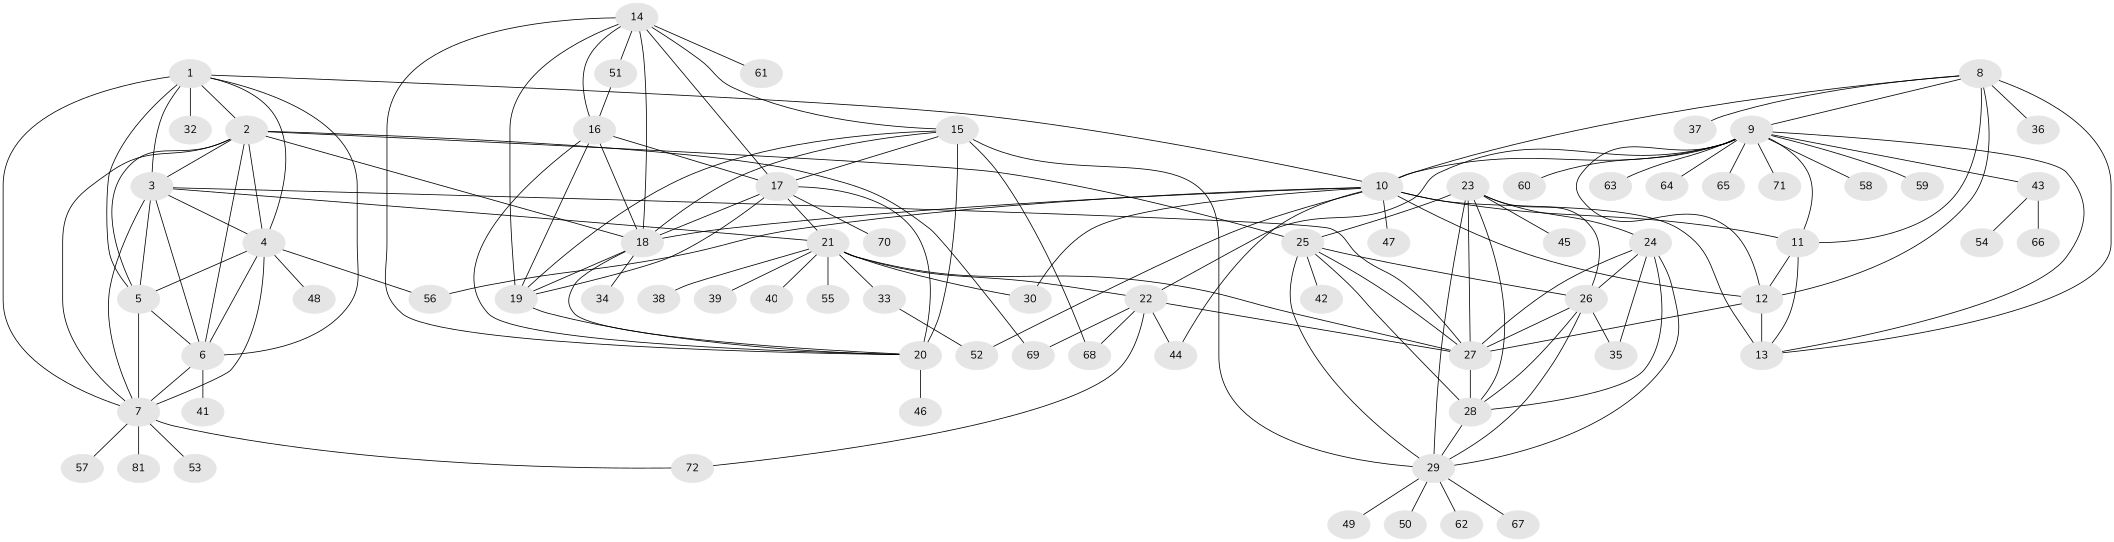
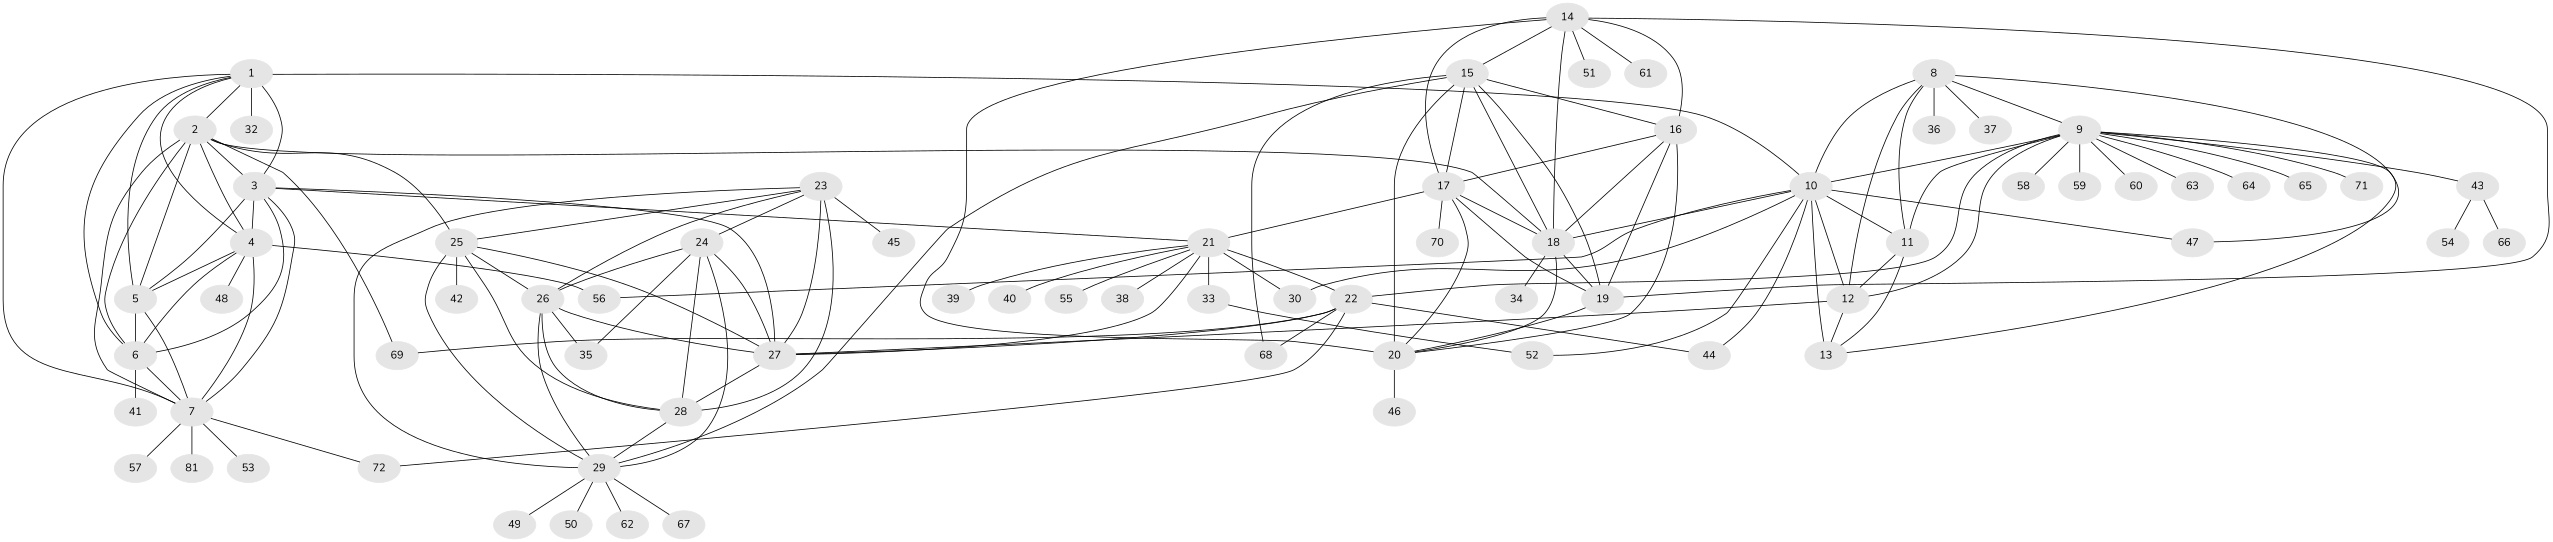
edge "51" -- "16": now "15" -- "16"
edge "8" -- "13": now "8" -- "47"
